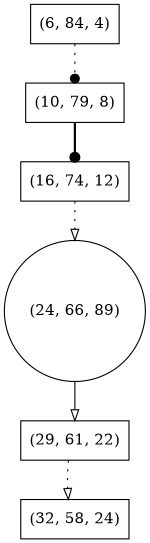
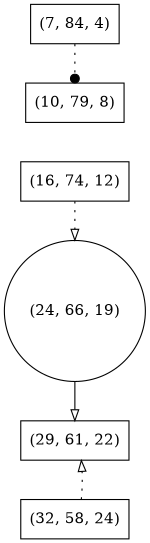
node "(6, 84, 4)": label "(6, 84, 4)" -> "(7, 84, 4)"
edge "(10, 79, 8)" -> "(16, 74, 12)": removed
node "(24, 66, 89)": label "(24, 66, 89)" -> "(24, 66, 19)"
edge "(29, 61, 22)" -> "(32, 58, 24)": reversed
